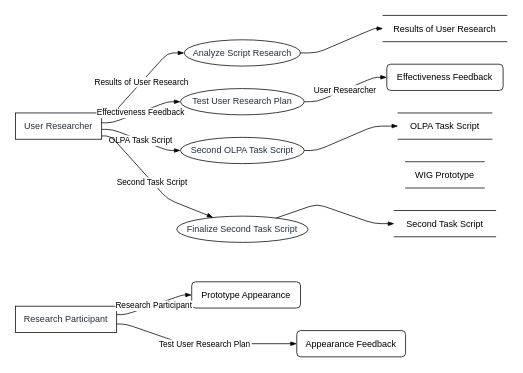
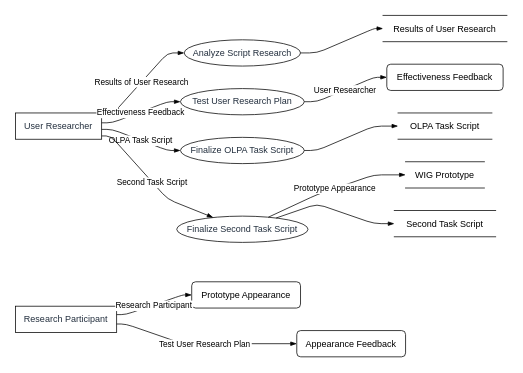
node "Second OLPA Task Script": label "Second OLPA Task Script" -> "Finalize OLPA Task Script"
edge "Finalize Second Task Script" -> "WIG Prototype": added, label "Prototype Appearance"
